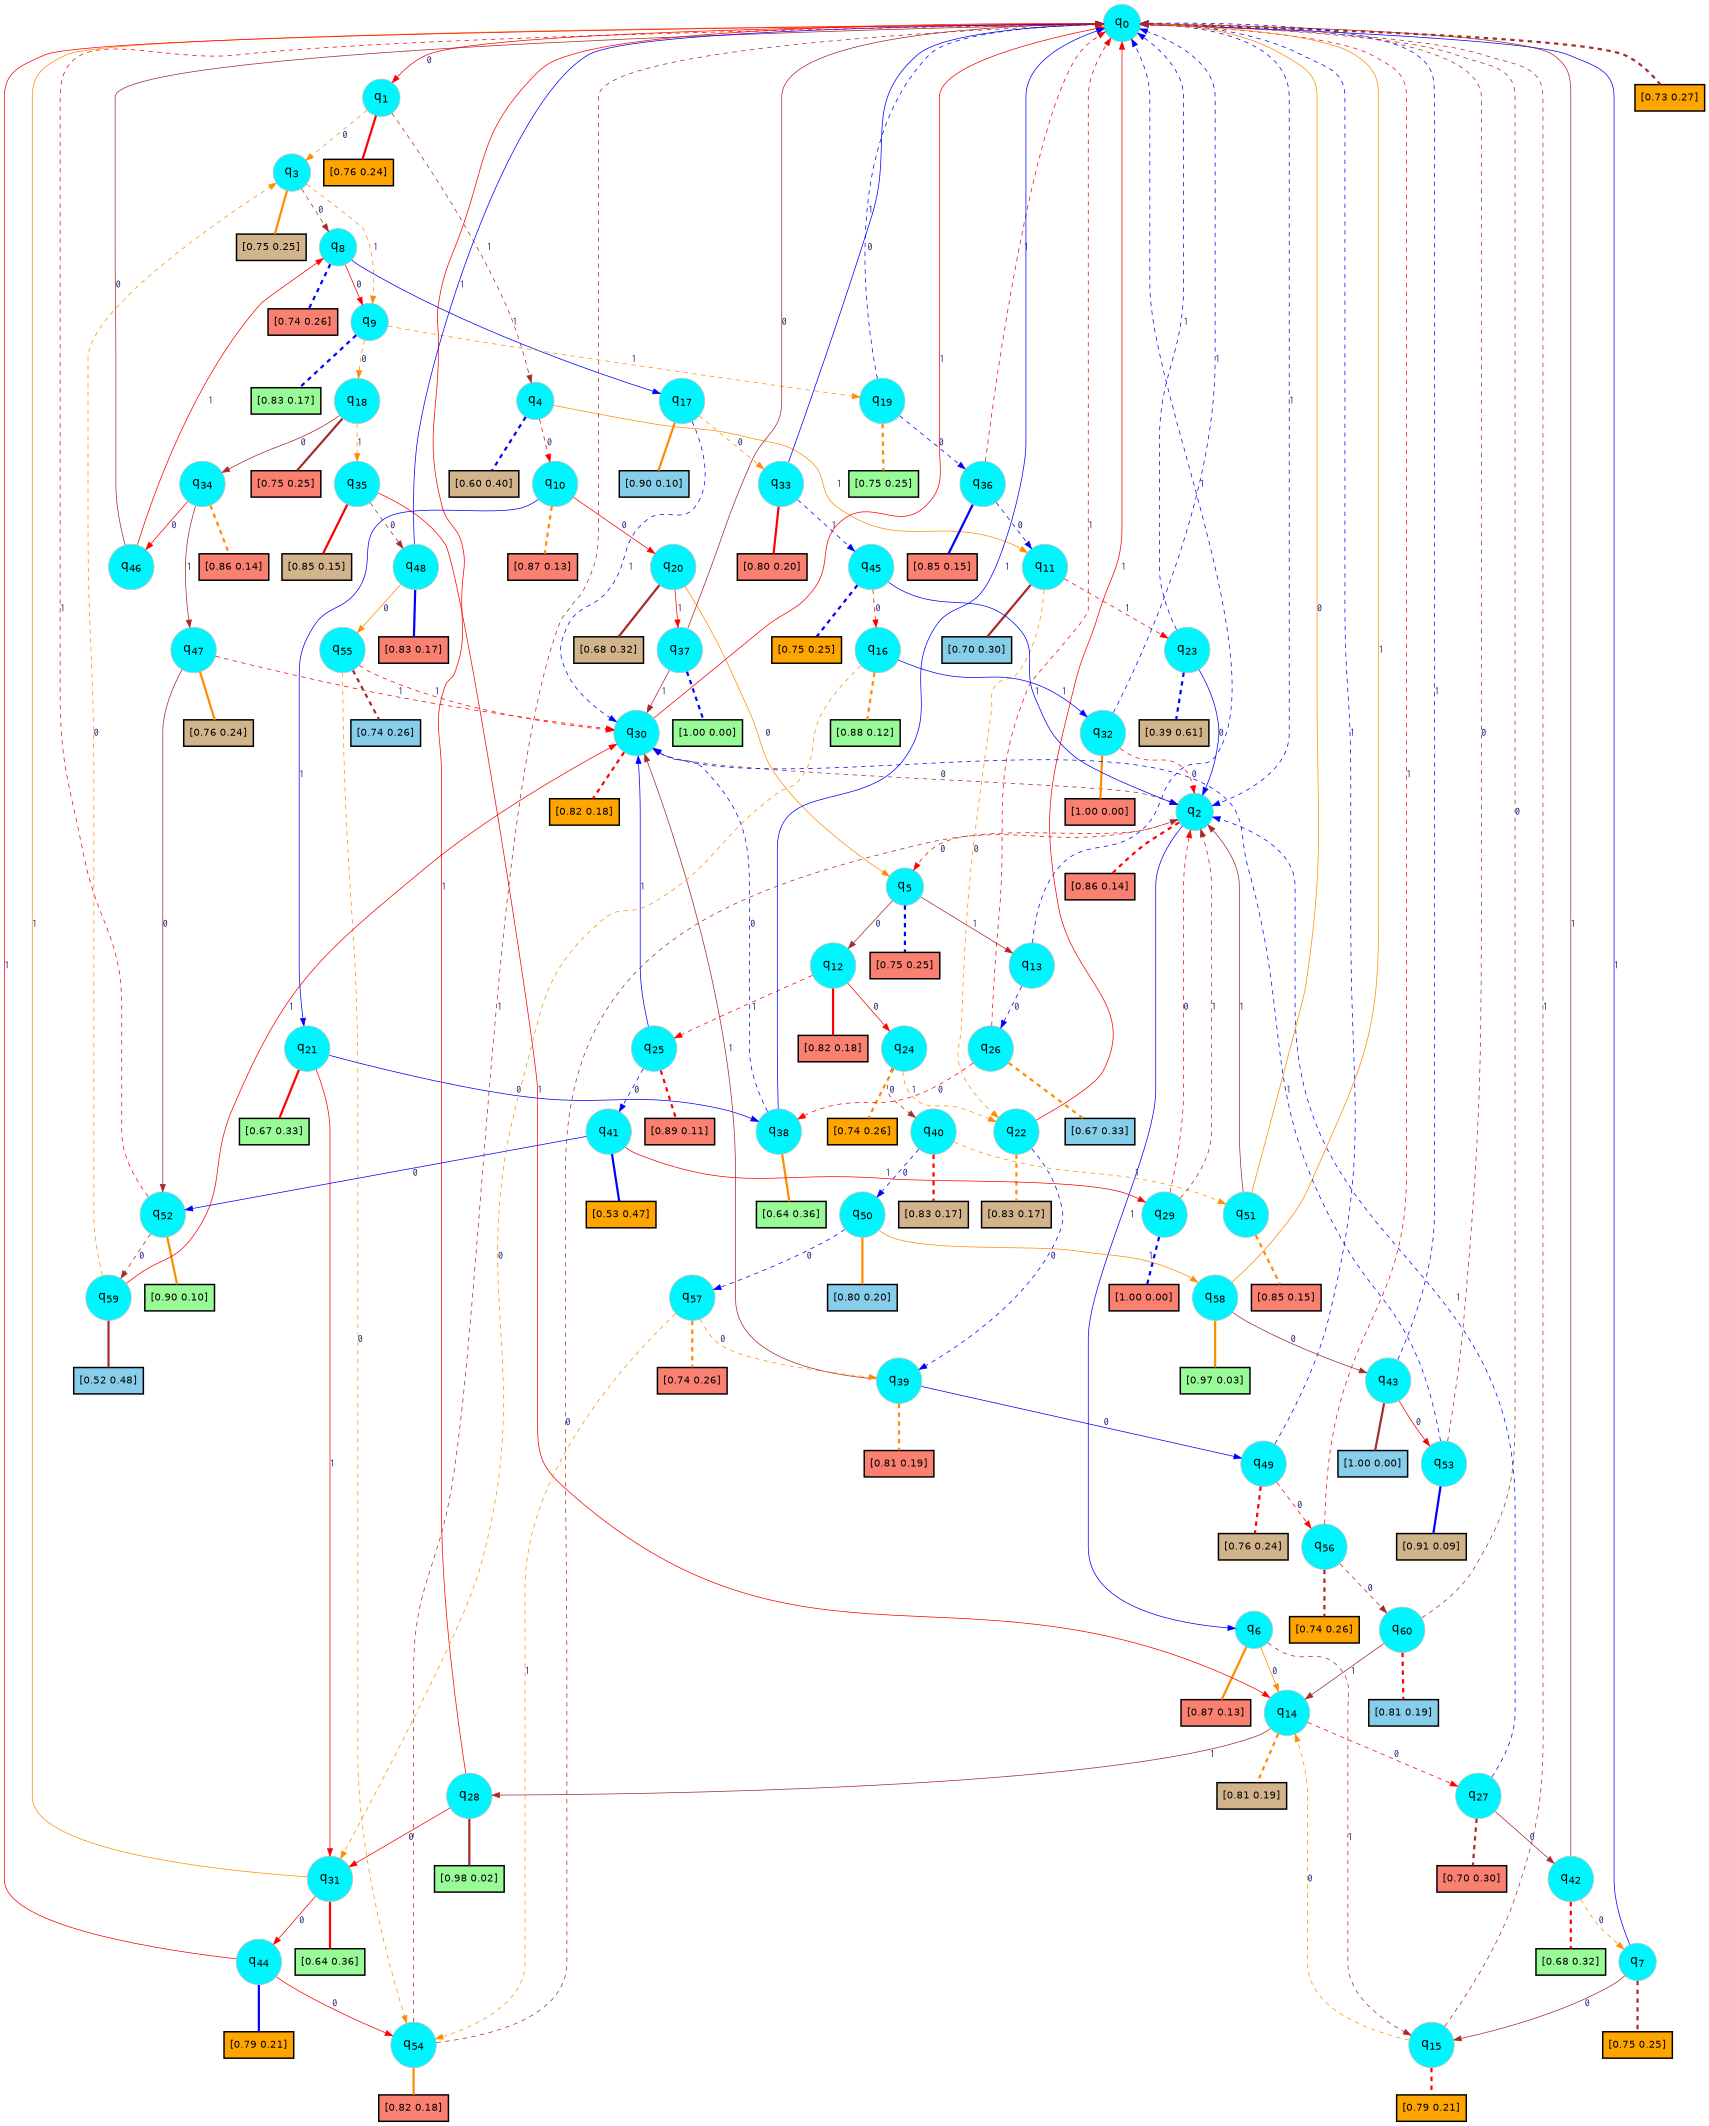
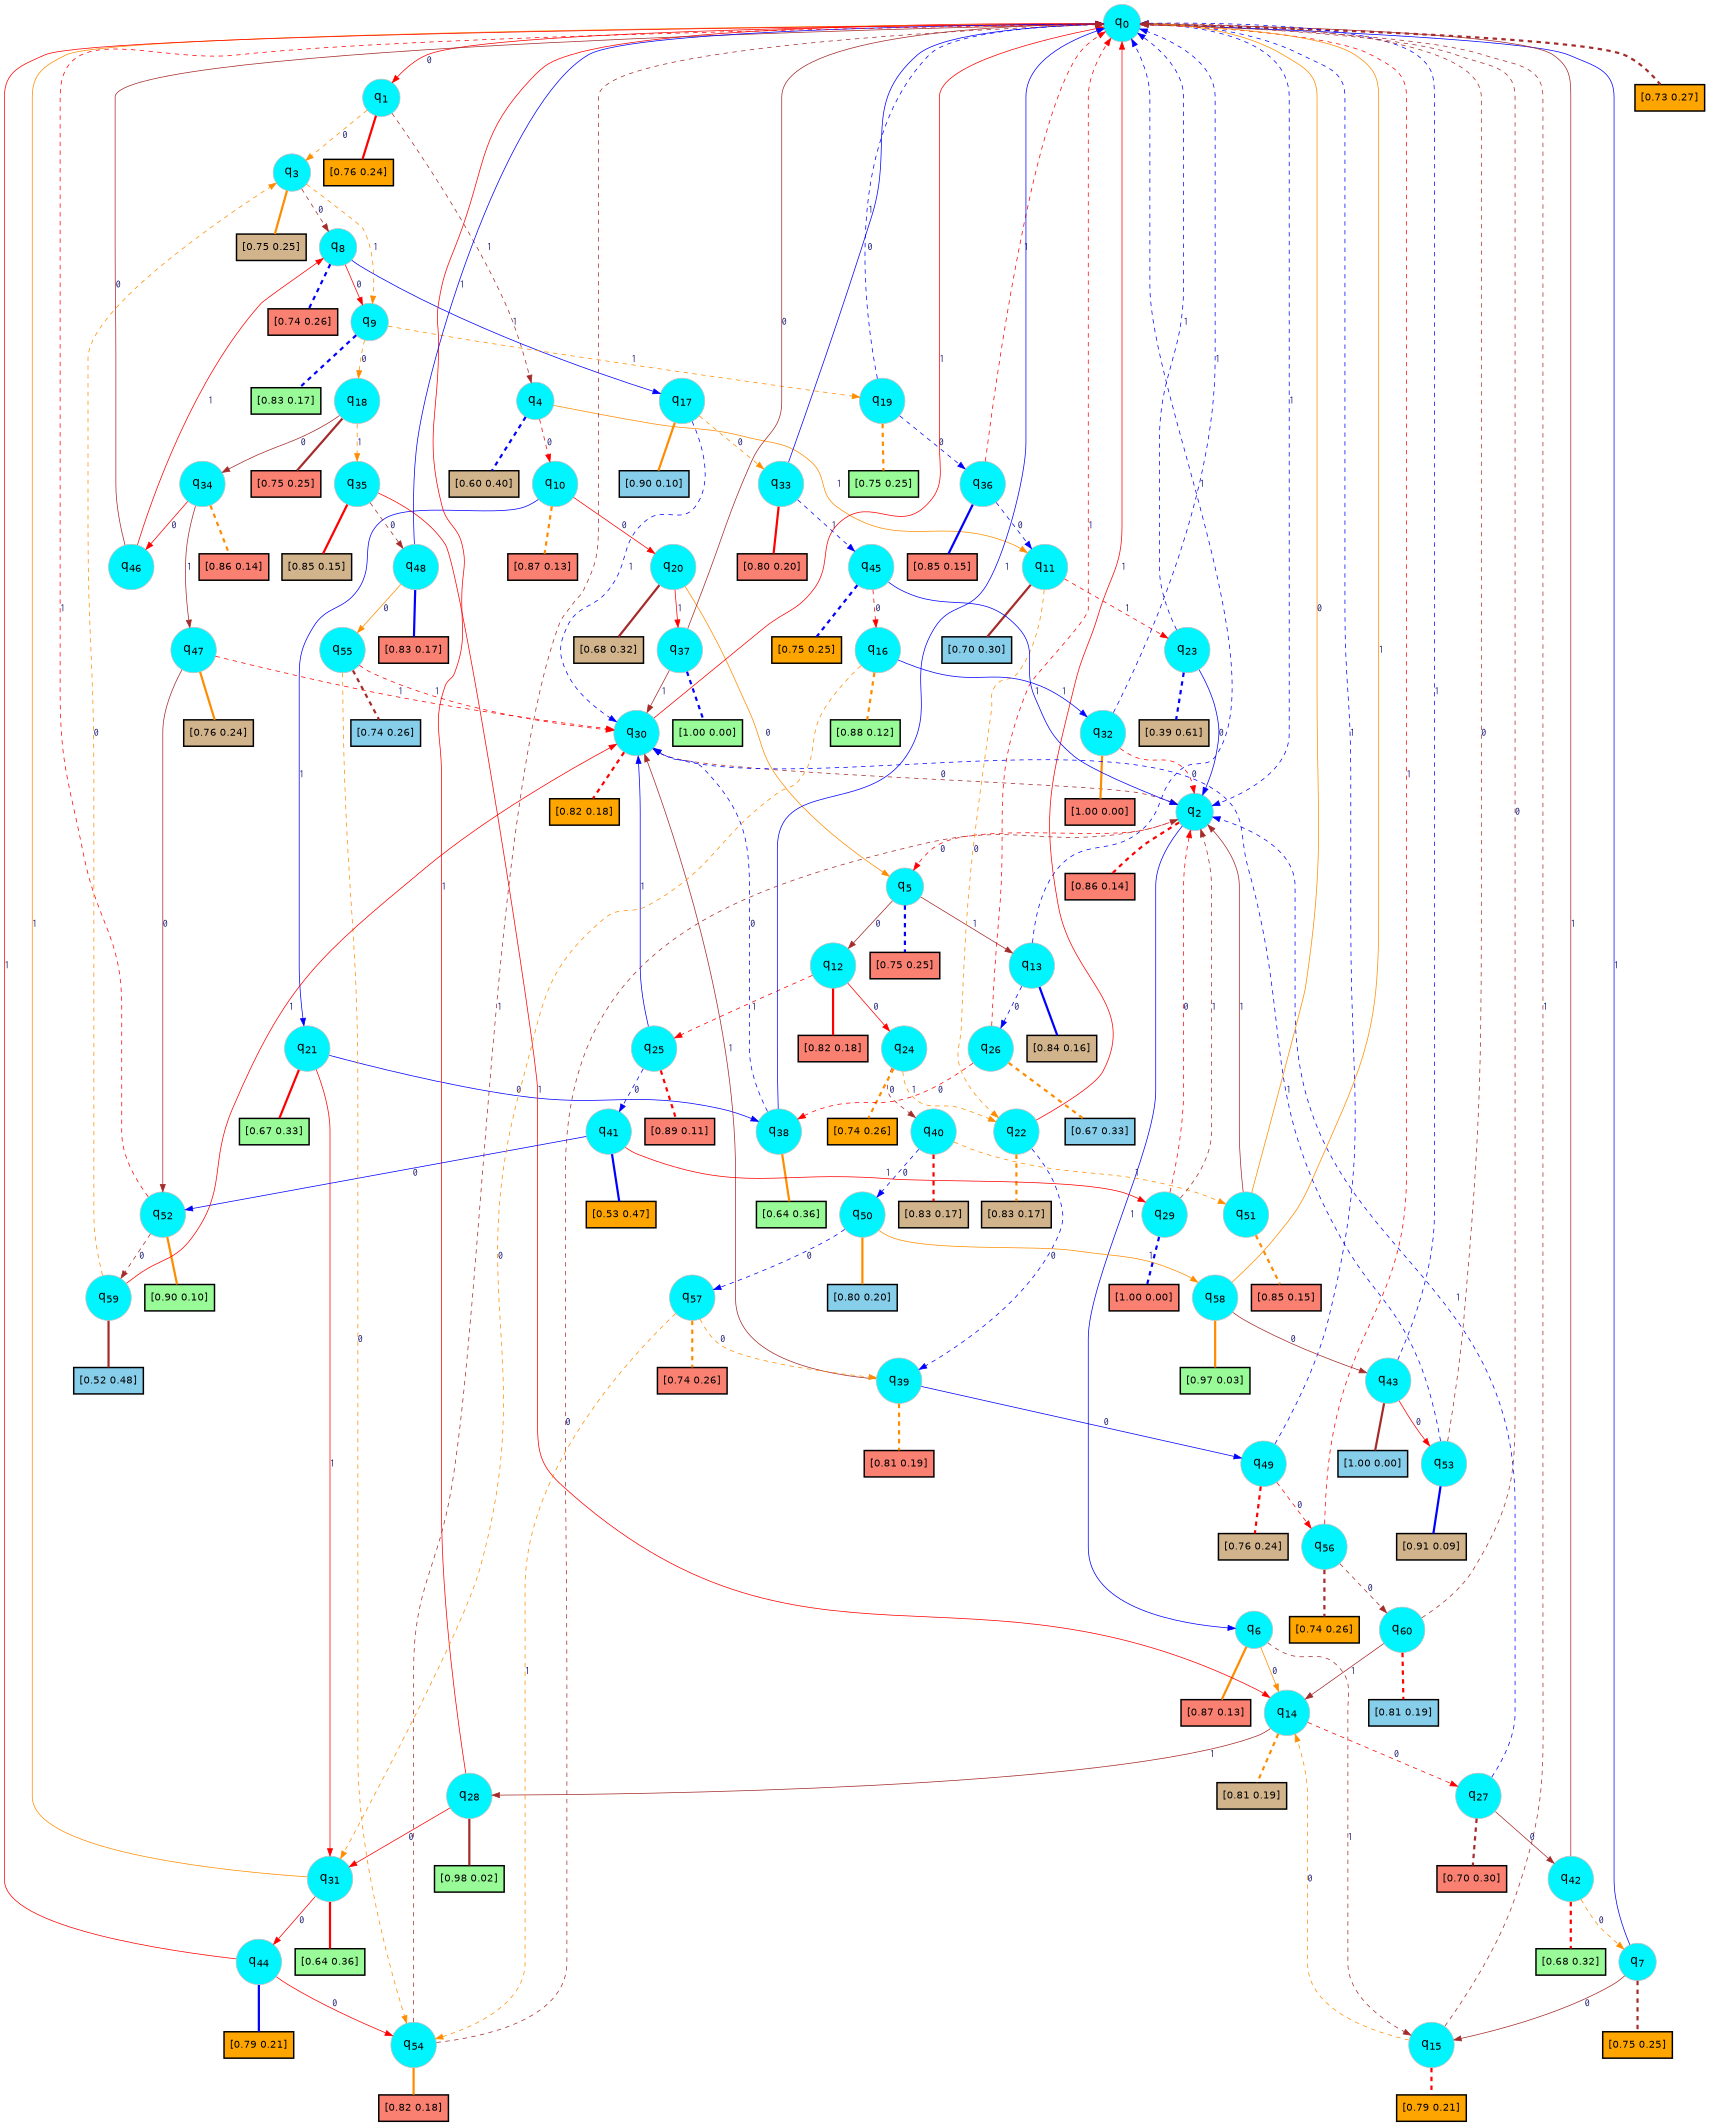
node "[0.84 0.16]": added
